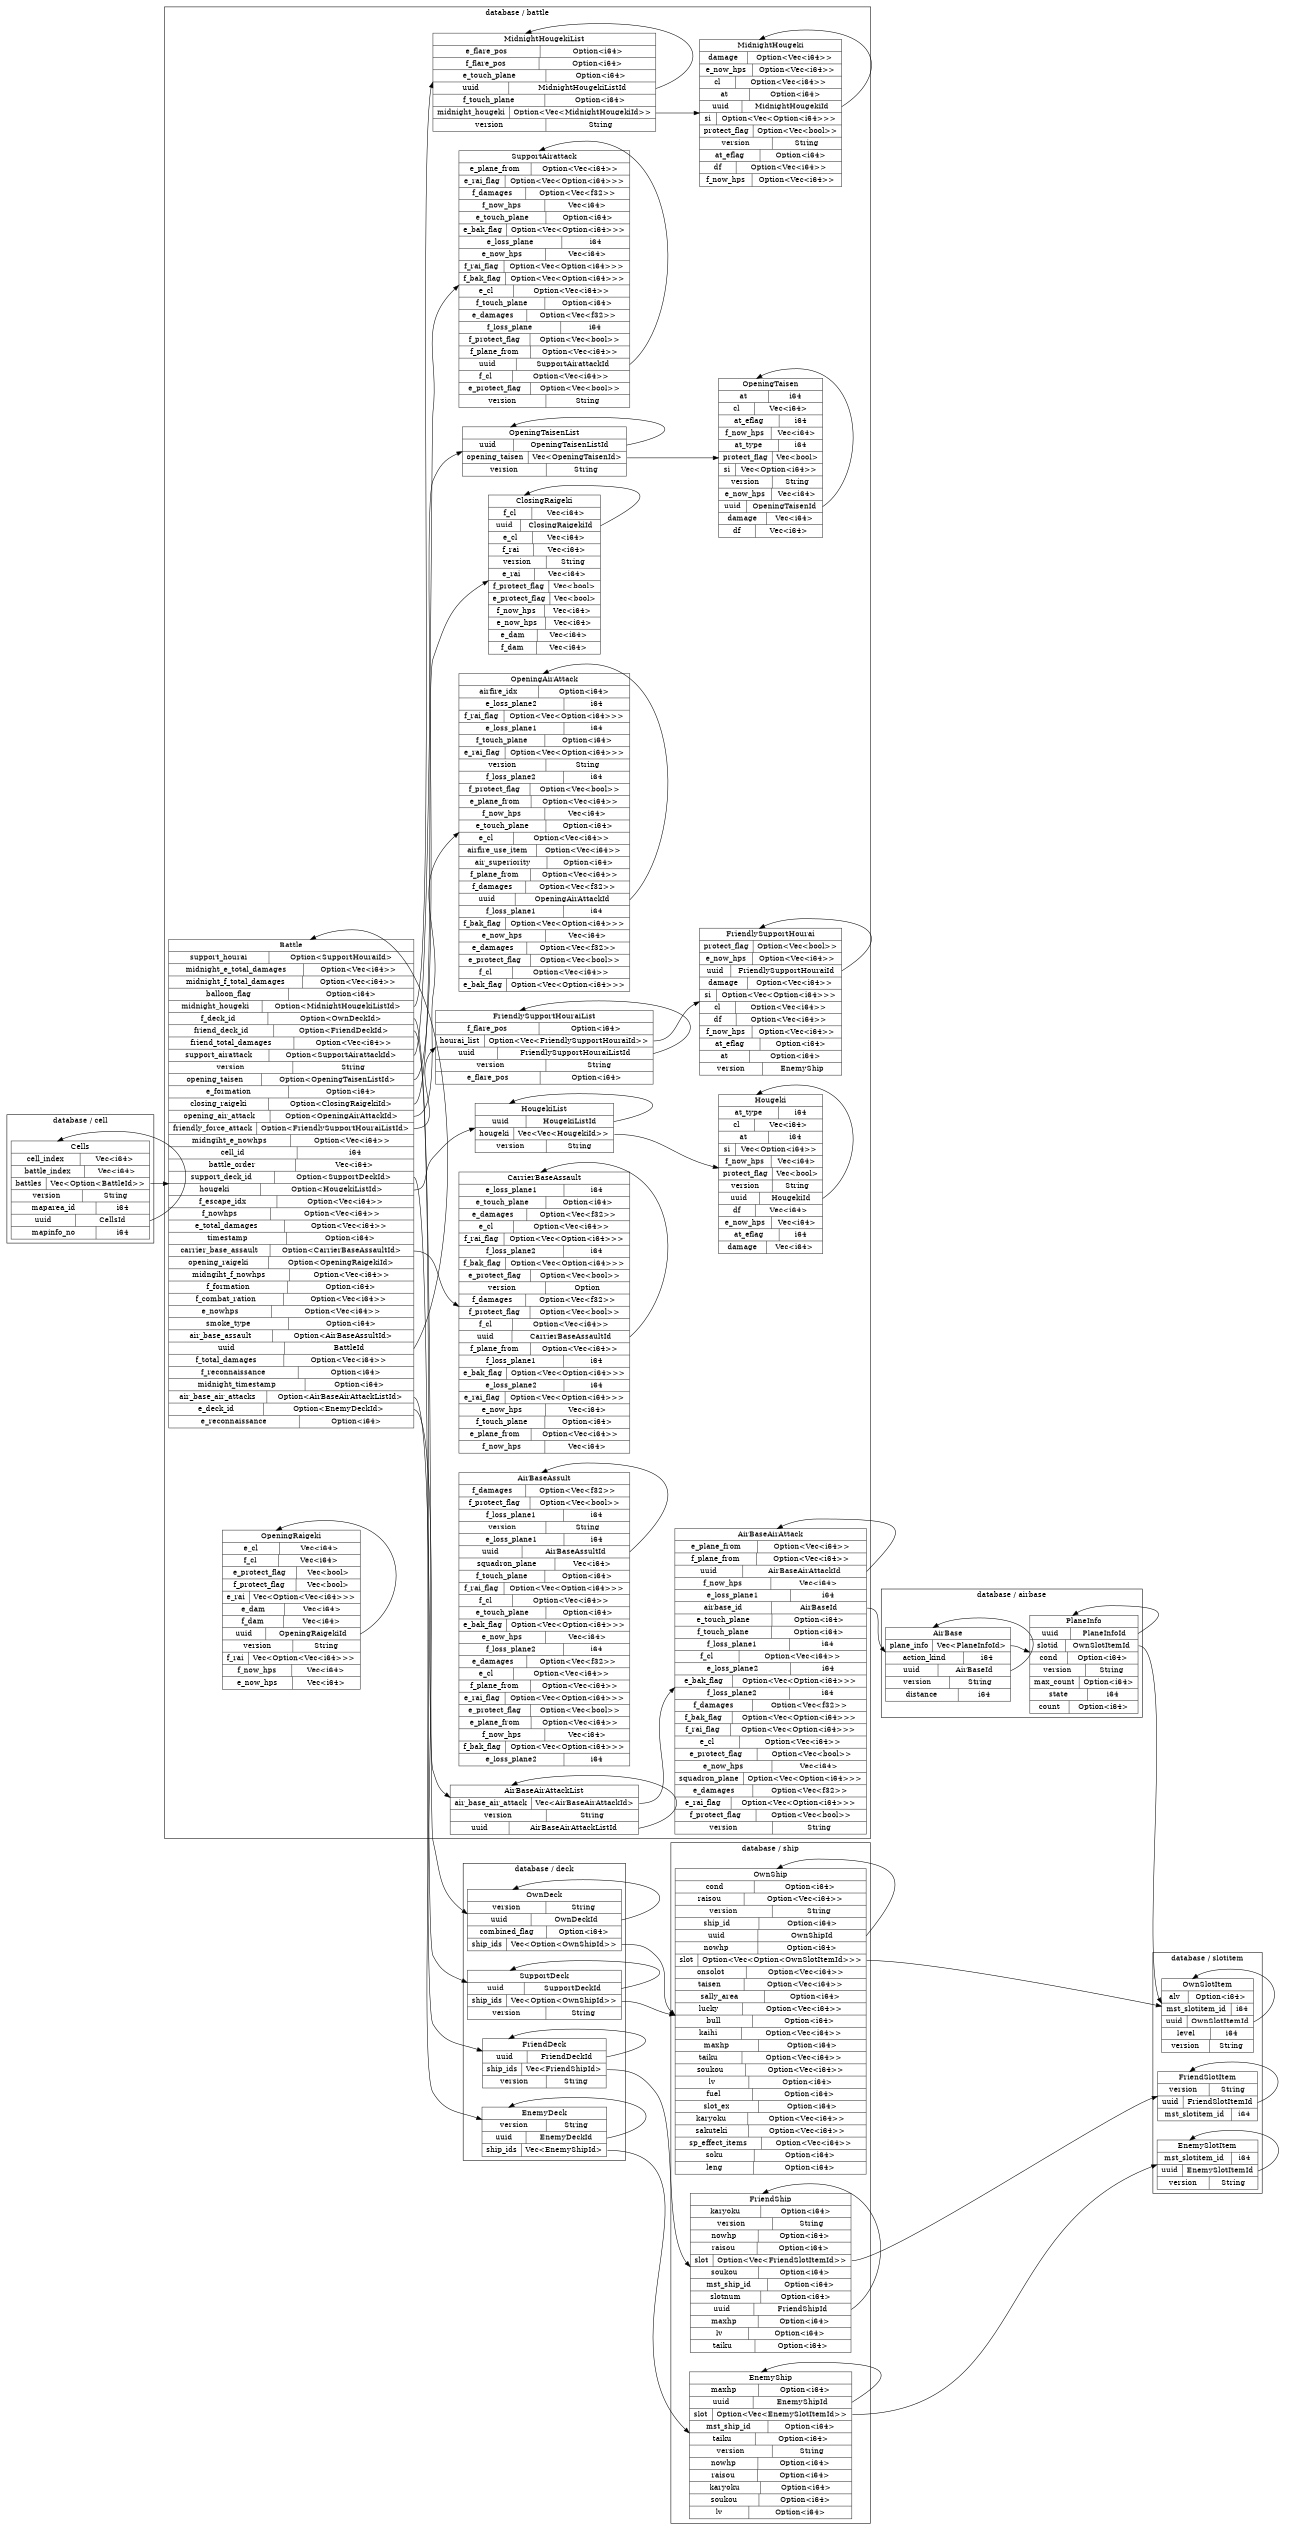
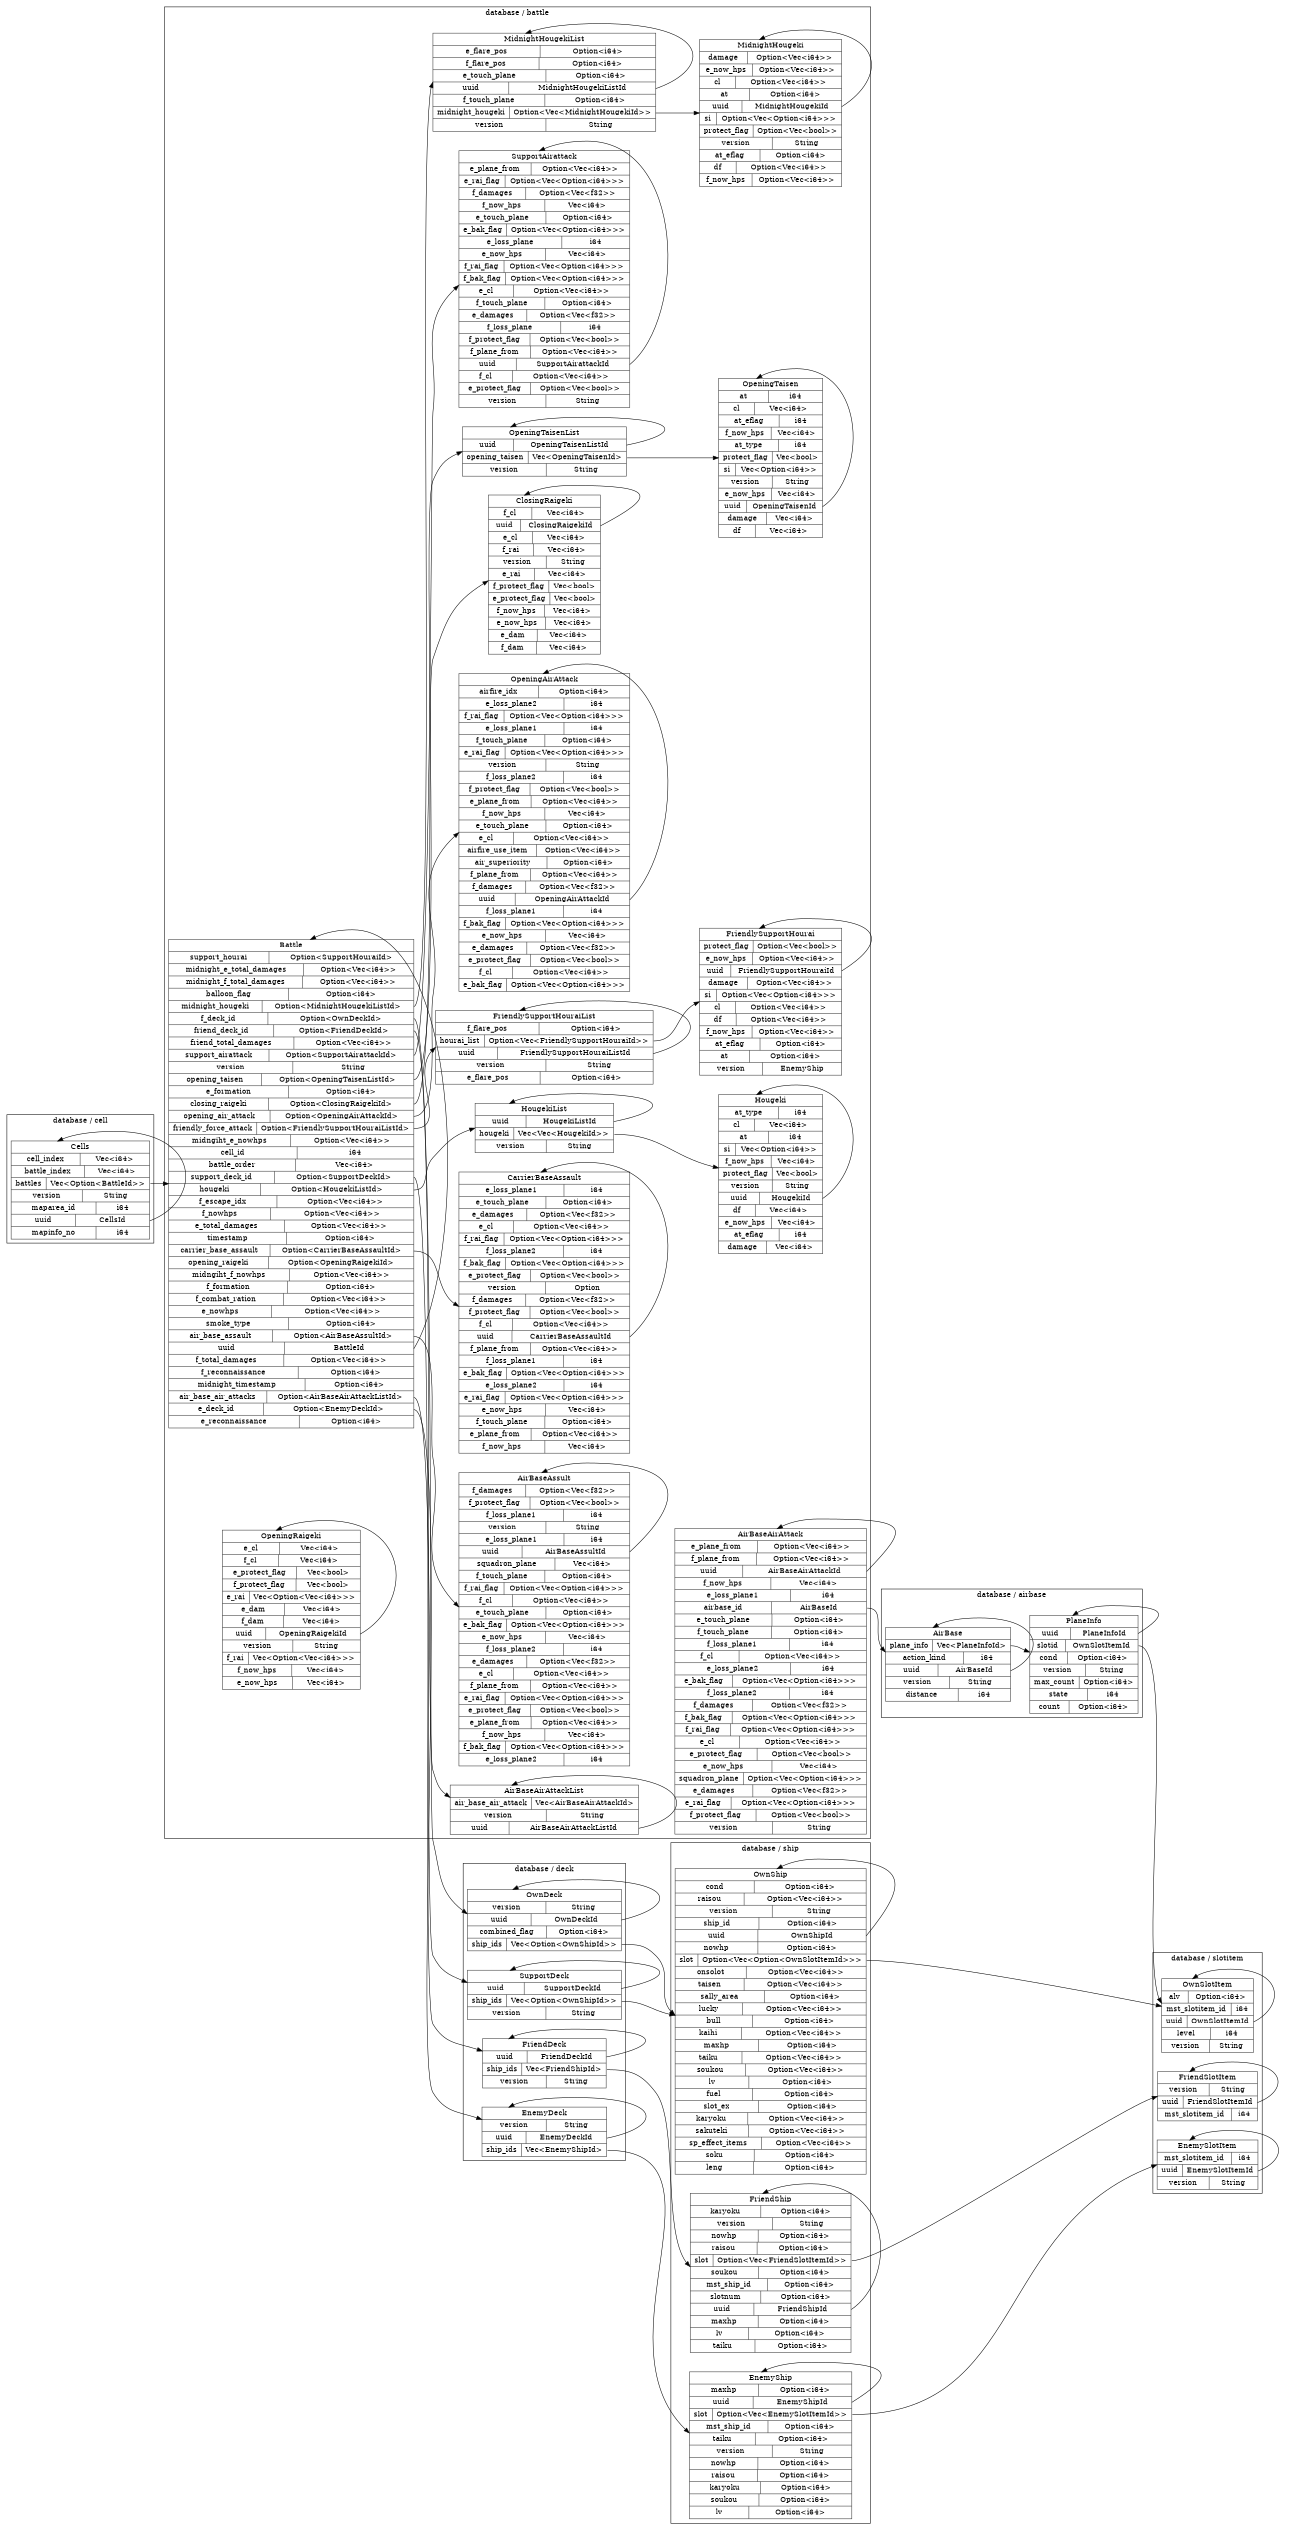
edge "Battle" -> "AirBaseAssult": added
edge "AirBaseAirAttackList" -> "AirBaseAirAttack": removed
